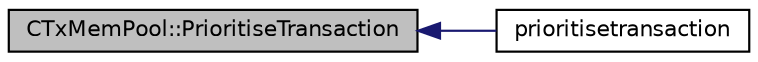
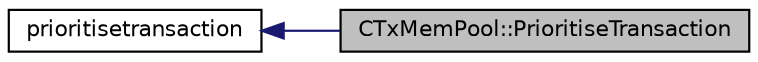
edge "prioritisetransaction" -> "CTxMemPool::PrioritiseTransaction": reversed
